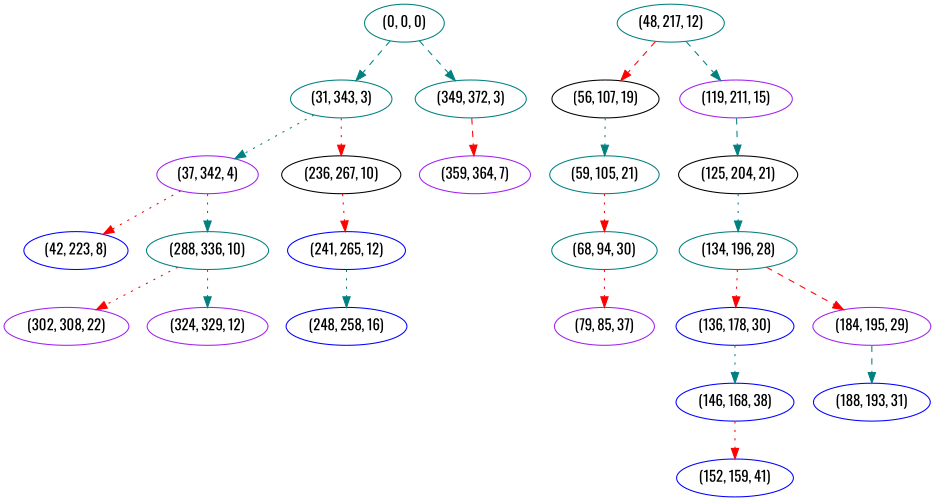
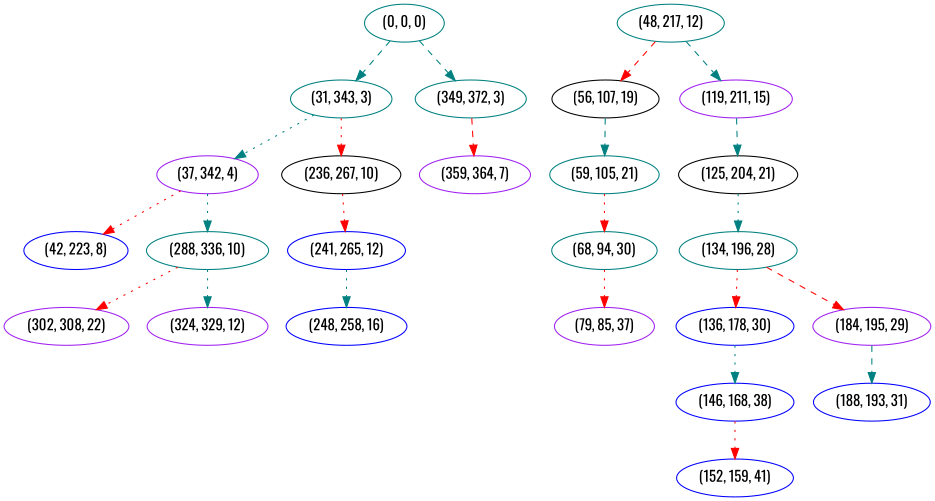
edge "(56, 107, 19)" -> "(59, 105, 21)": style dotted -> dashed
